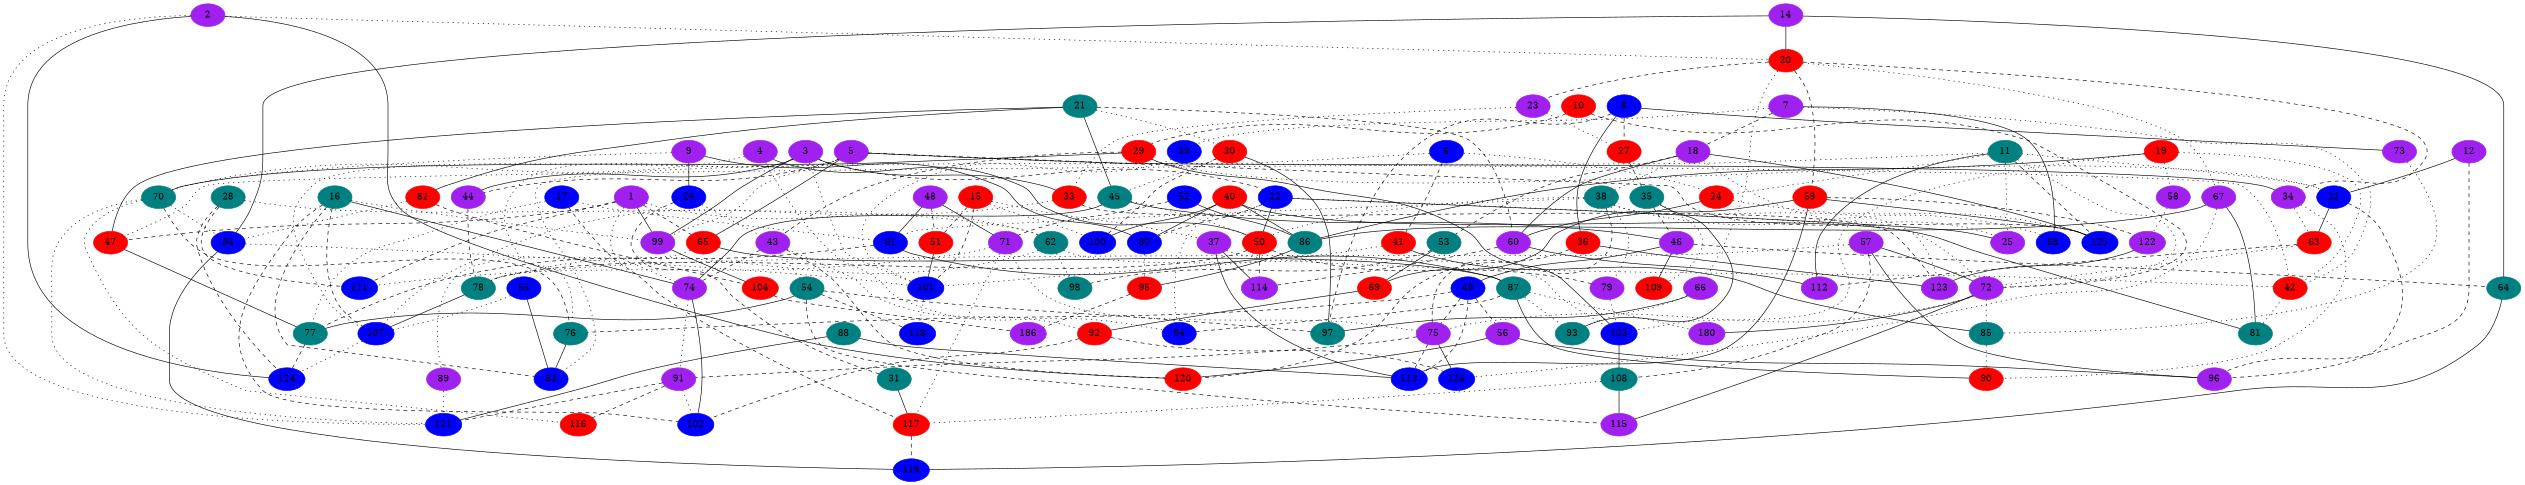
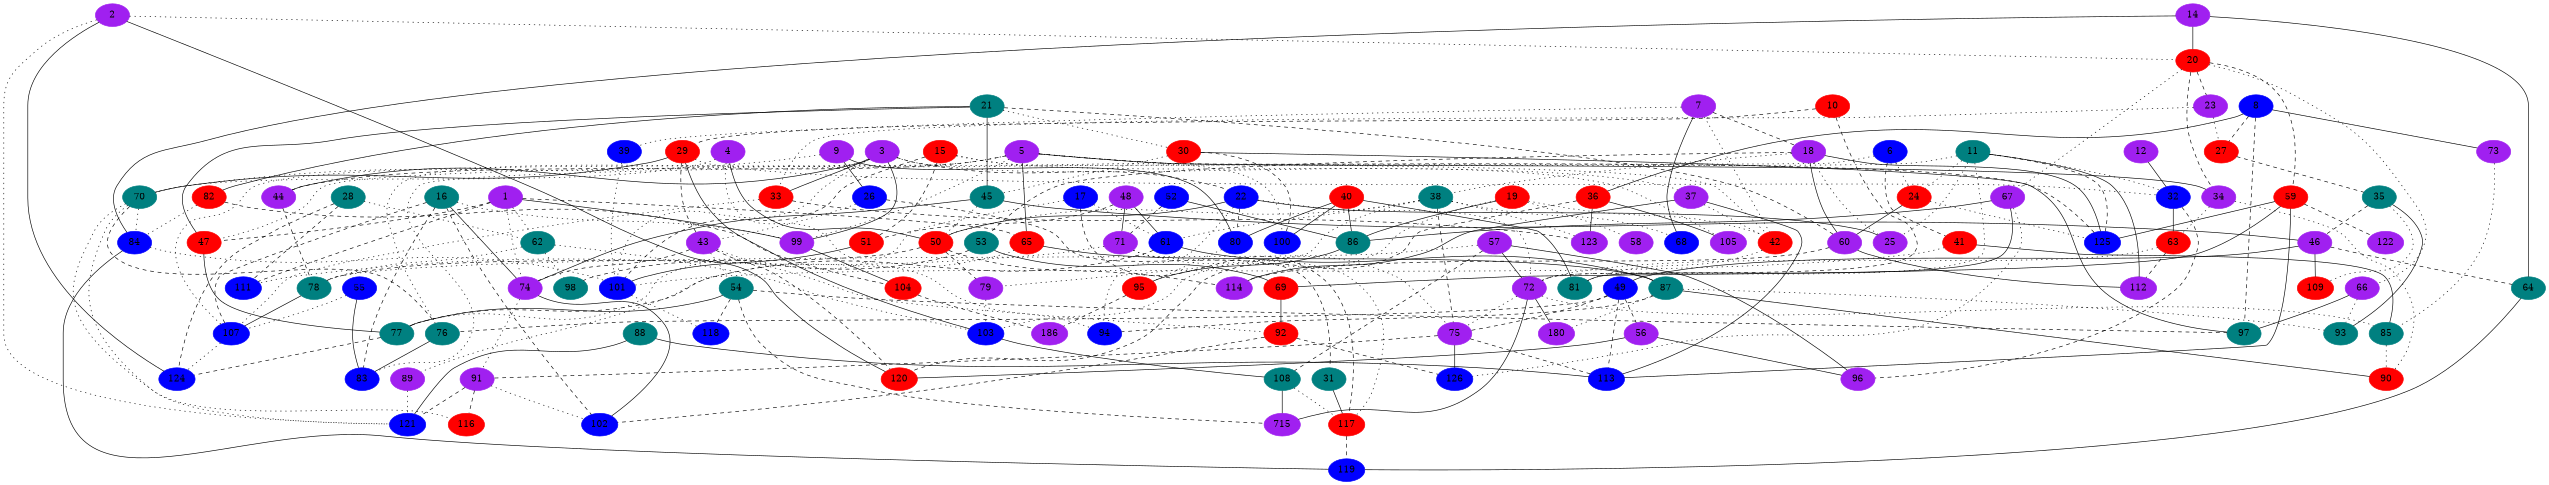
edge "58" -- "122": removed
node "105": added
edge "122" -- "123": removed
edge "12" -- "96": removed
node "115": label "115" -> "715"
